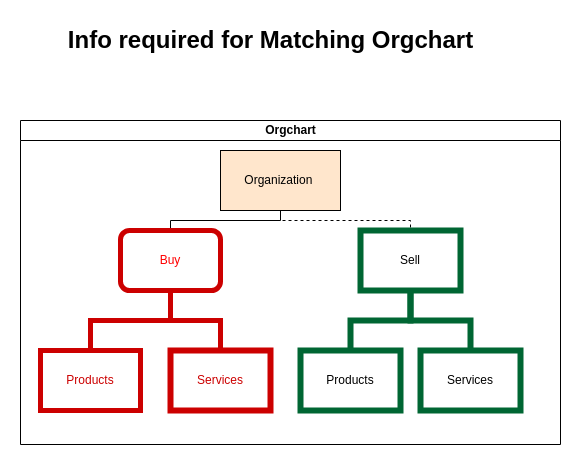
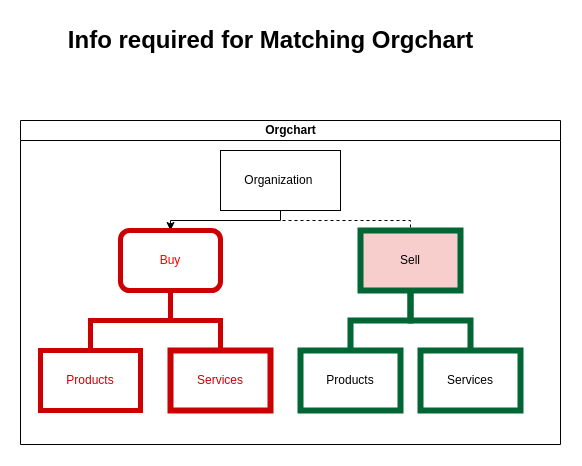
node "Organization": fillcolor #ffe6cc -> #ffffff
edge "Organization" -- "Buy": arrowhead none -> classic
node "Sell": fillcolor #ffffff -> #f8cecc
